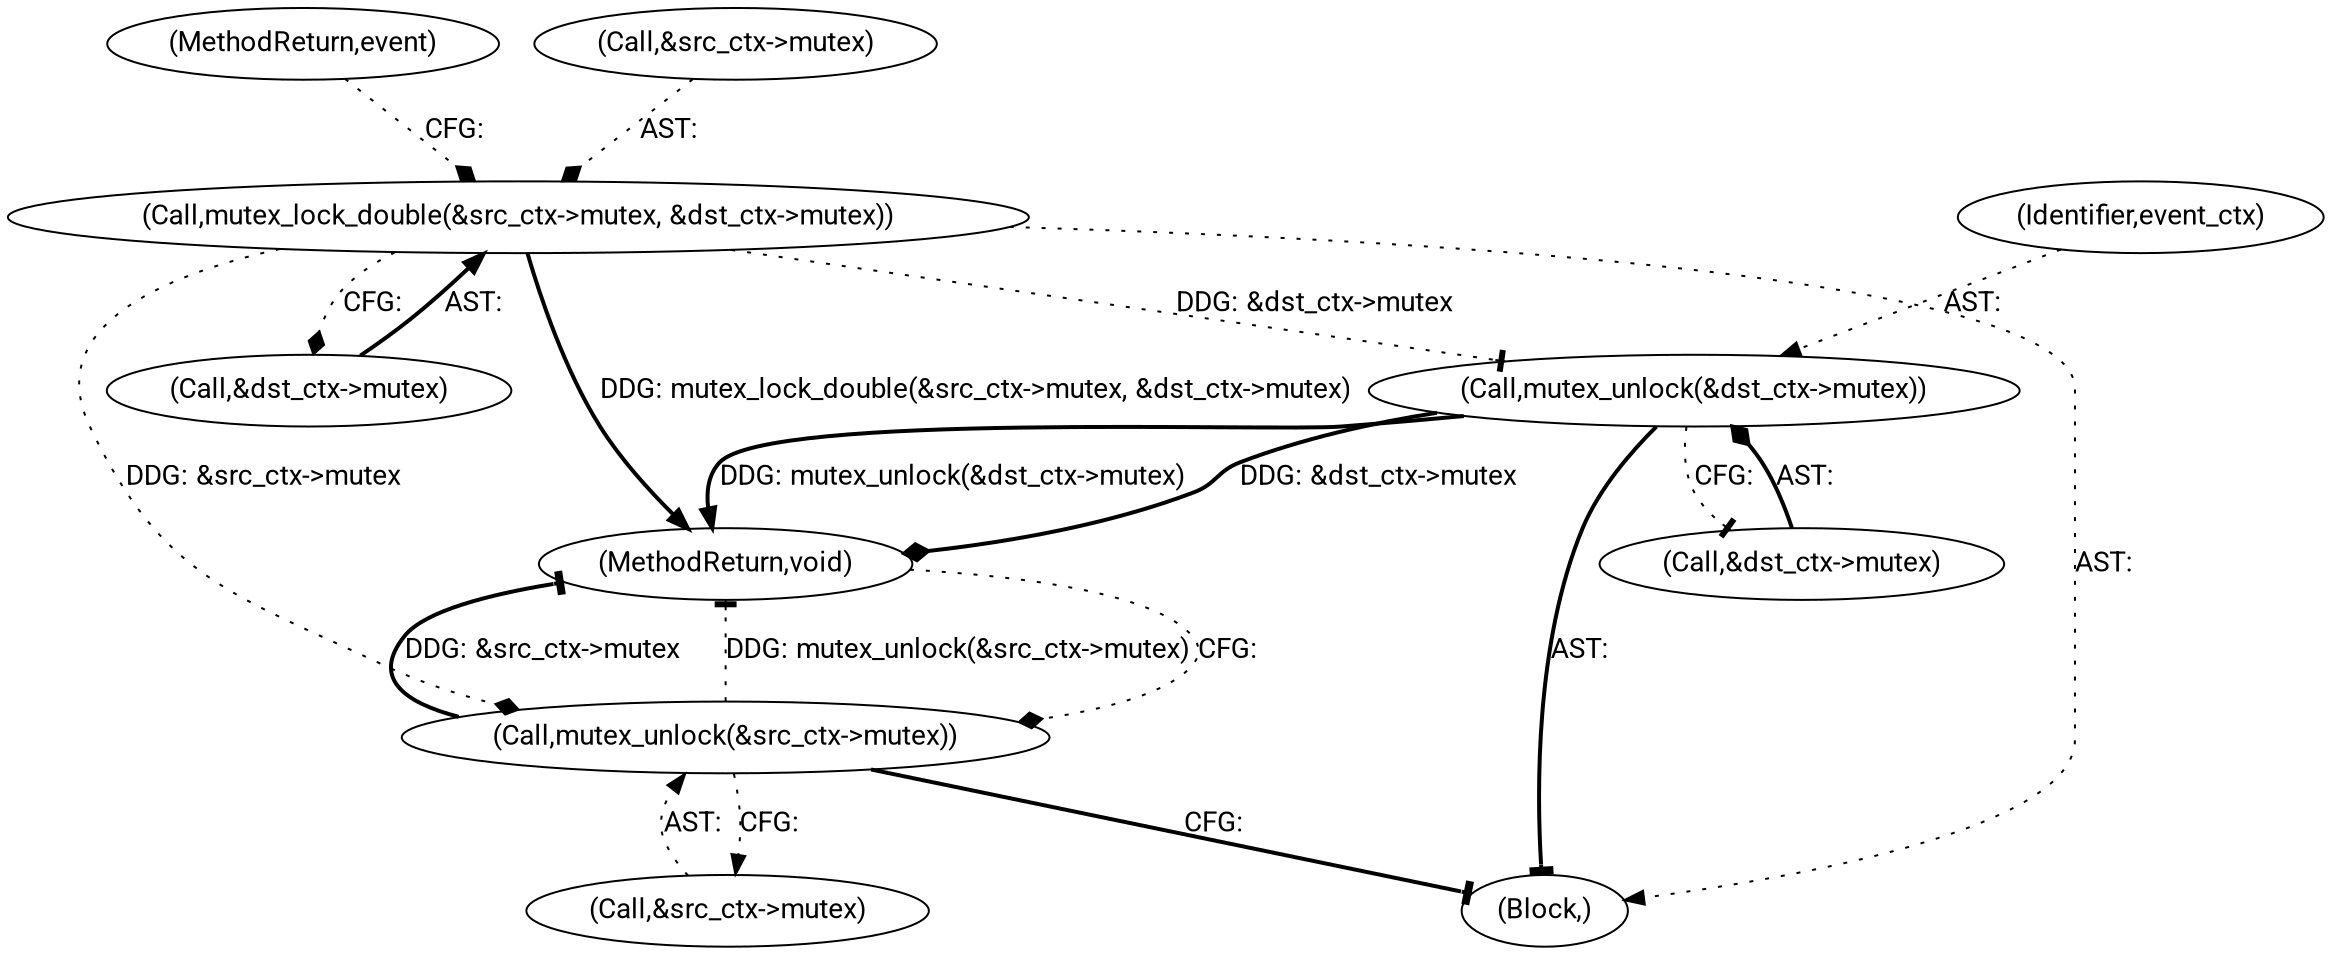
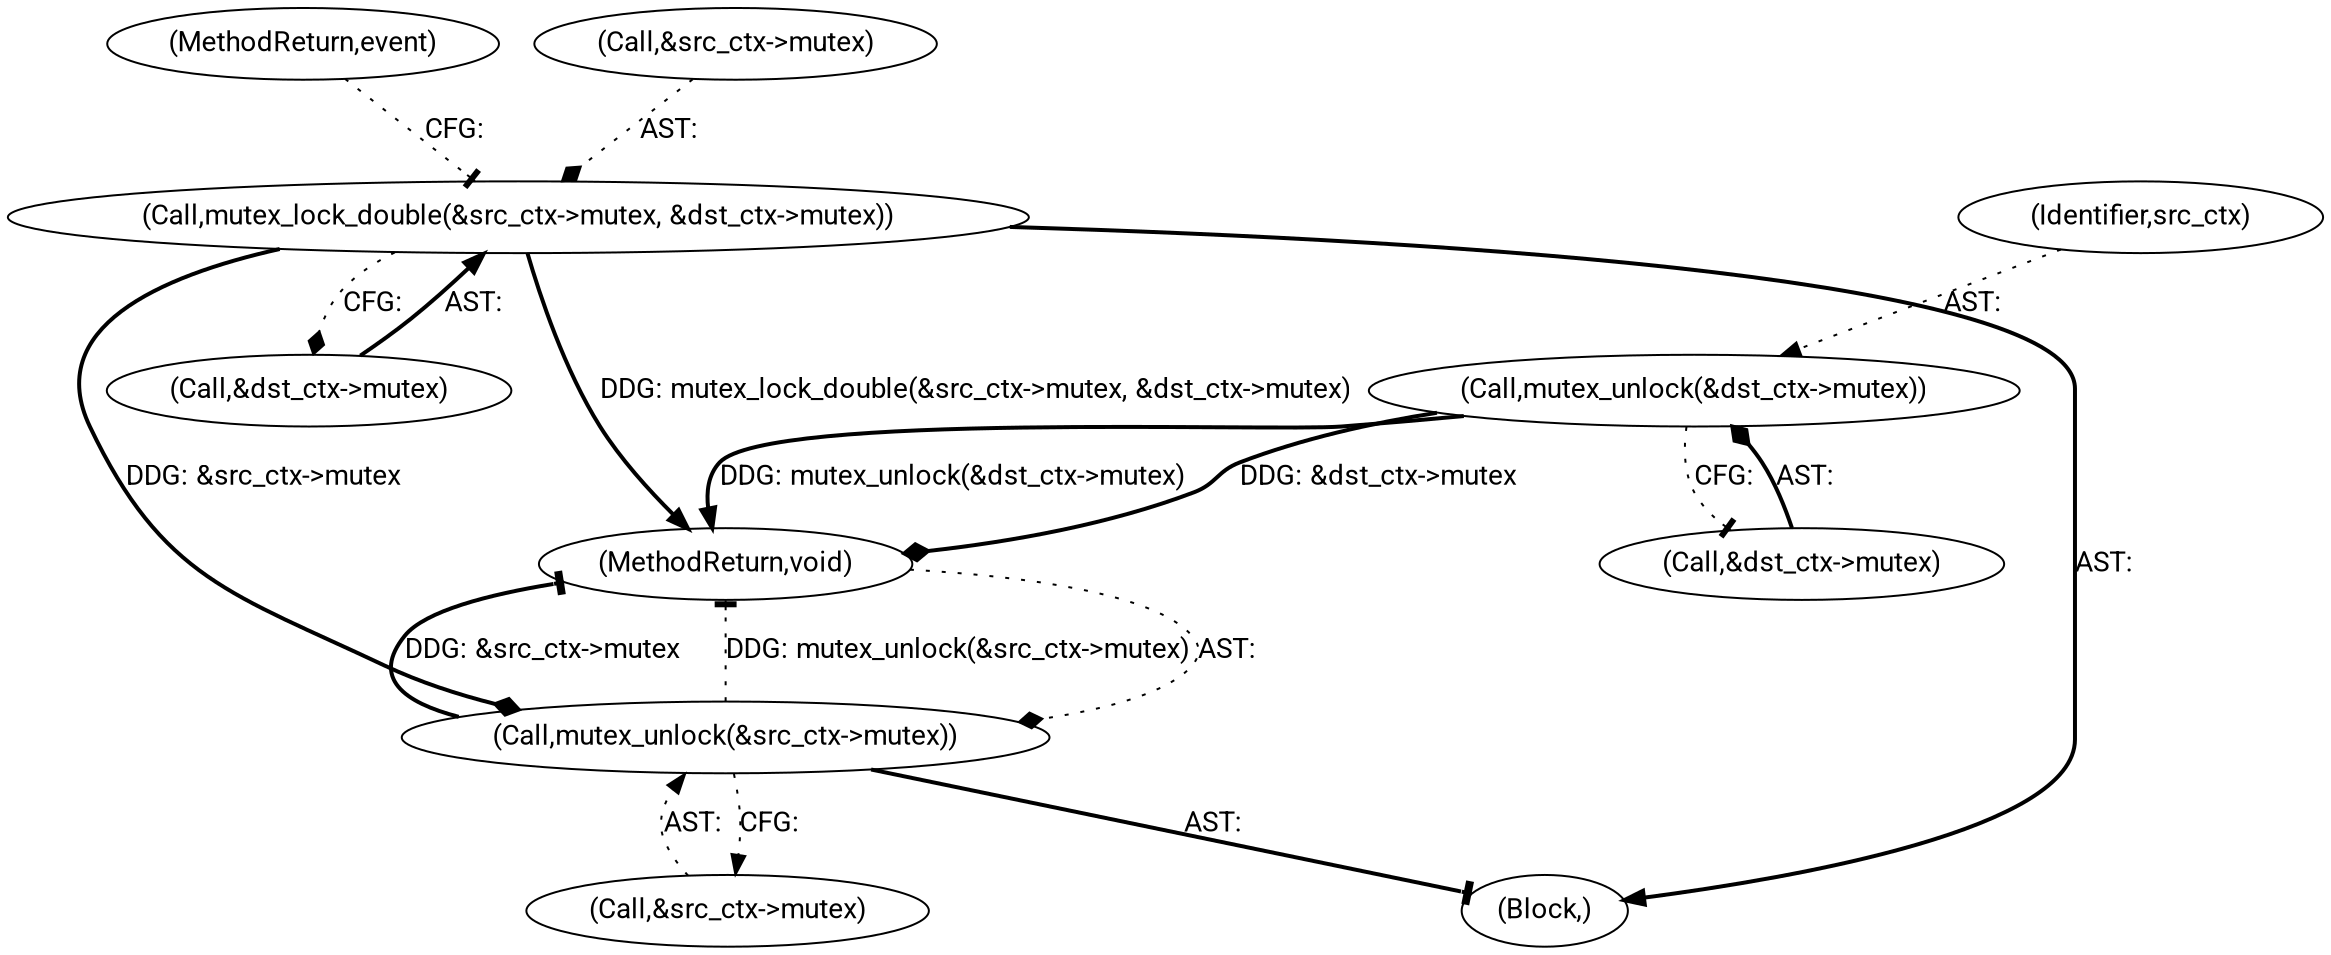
edge "(MethodReturn,event)" -> "(Call,mutex_lock_double(&src_ctx->mutex, &dst_ctx->mutex))": arrowhead diamond -> tee
node "(Identifier,event_ctx)": label "(Identifier,event_ctx)" -> "(Identifier,src_ctx)"
edge "(Call,mutex_lock_double(&src_ctx->mutex, &dst_ctx->mutex))" -> "(Call,mutex_unlock(&dst_ctx->mutex))": removed, label "DDG: &dst_ctx->mutex"
edge "(Call,mutex_lock_double(&src_ctx->mutex, &dst_ctx->mutex))" -> "(Block,)": style dotted -> bold
edge "(Call,mutex_lock_double(&src_ctx->mutex, &dst_ctx->mutex))" -> "(Call,mutex_unlock(&src_ctx->mutex))": style dotted -> bold
edge "(Call,mutex_unlock(&dst_ctx->mutex))" -> "(Block,)": removed, label "AST:"
edge "(MethodReturn,void)" -> "(Call,mutex_unlock(&src_ctx->mutex))": label "CFG: " -> "AST: "
edge "(Call,mutex_unlock(&src_ctx->mutex))" -> "(Block,)": label "CFG: " -> "AST: "
